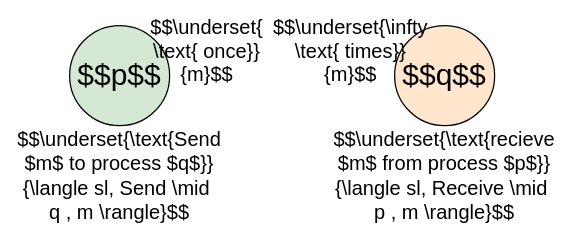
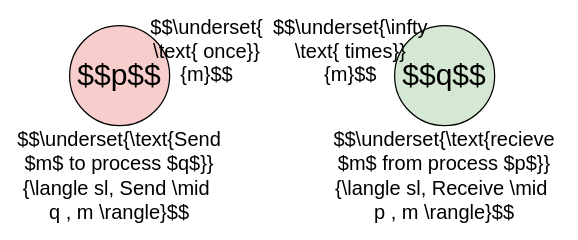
node "$$p$$": fillcolor #d5e8d4 -> #f8cecc
node "$$q$$": fillcolor #ffe6cc -> #d5e8d4
